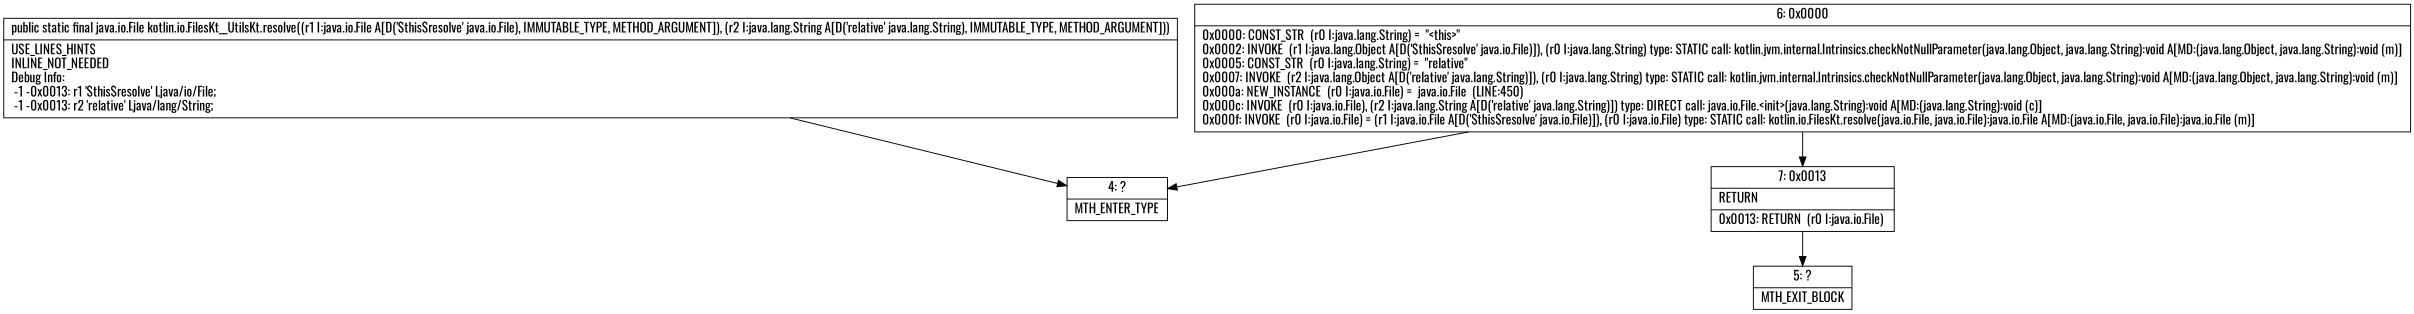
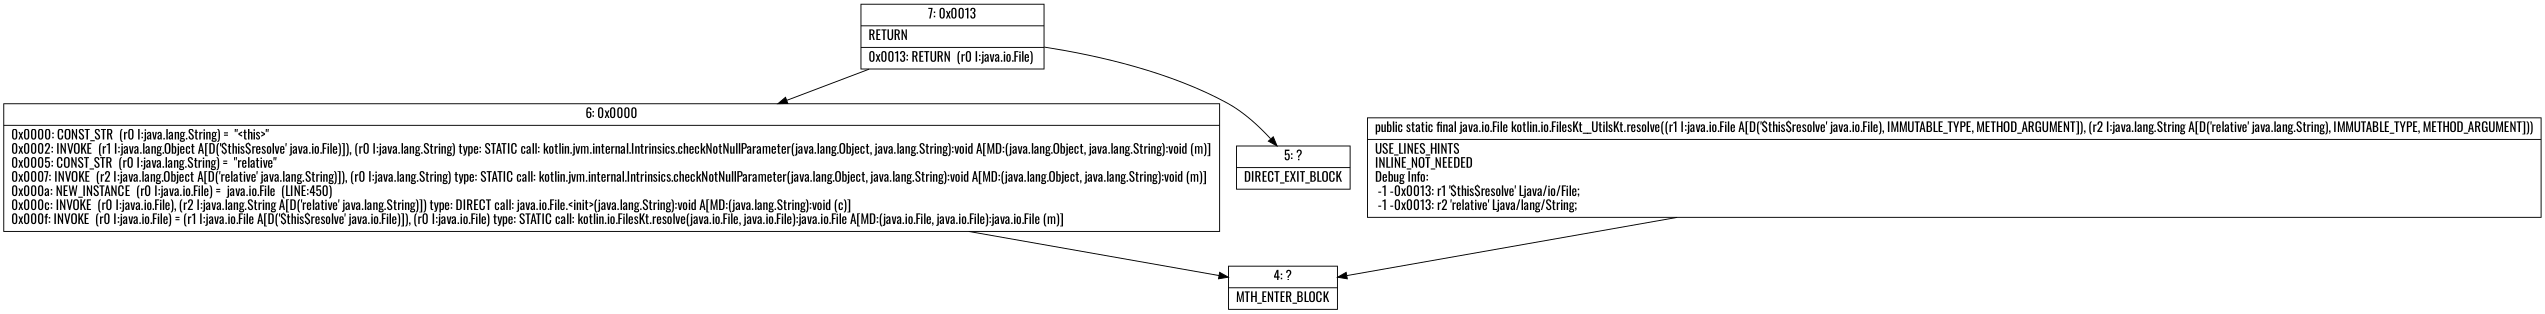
edge "6: 0x0000" -> "7: 0x0013": reversed
node "4: ?": text "MTH_ENTER_TYPE" -> "MTH_ENTER_BLOCK"
node "5: ?": text "MTH_EXIT_BLOCK" -> "DIRECT_EXIT_BLOCK"
